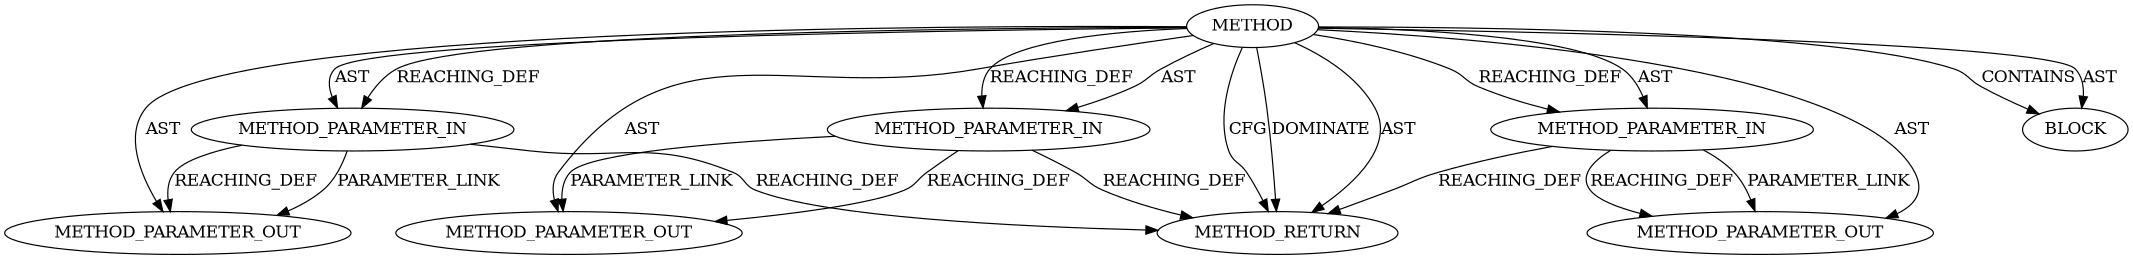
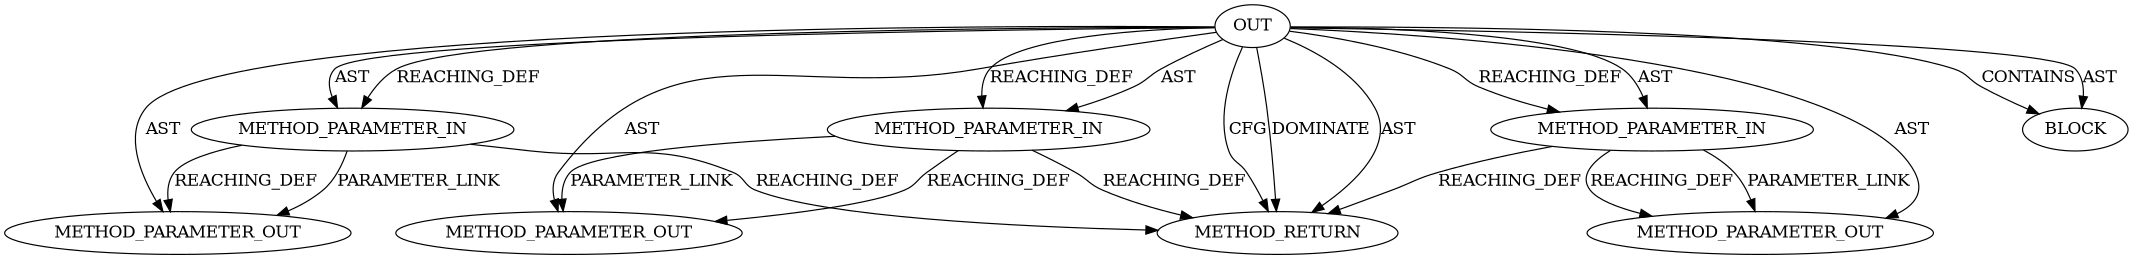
node "METHOD": label "METHOD" -> "OUT"
